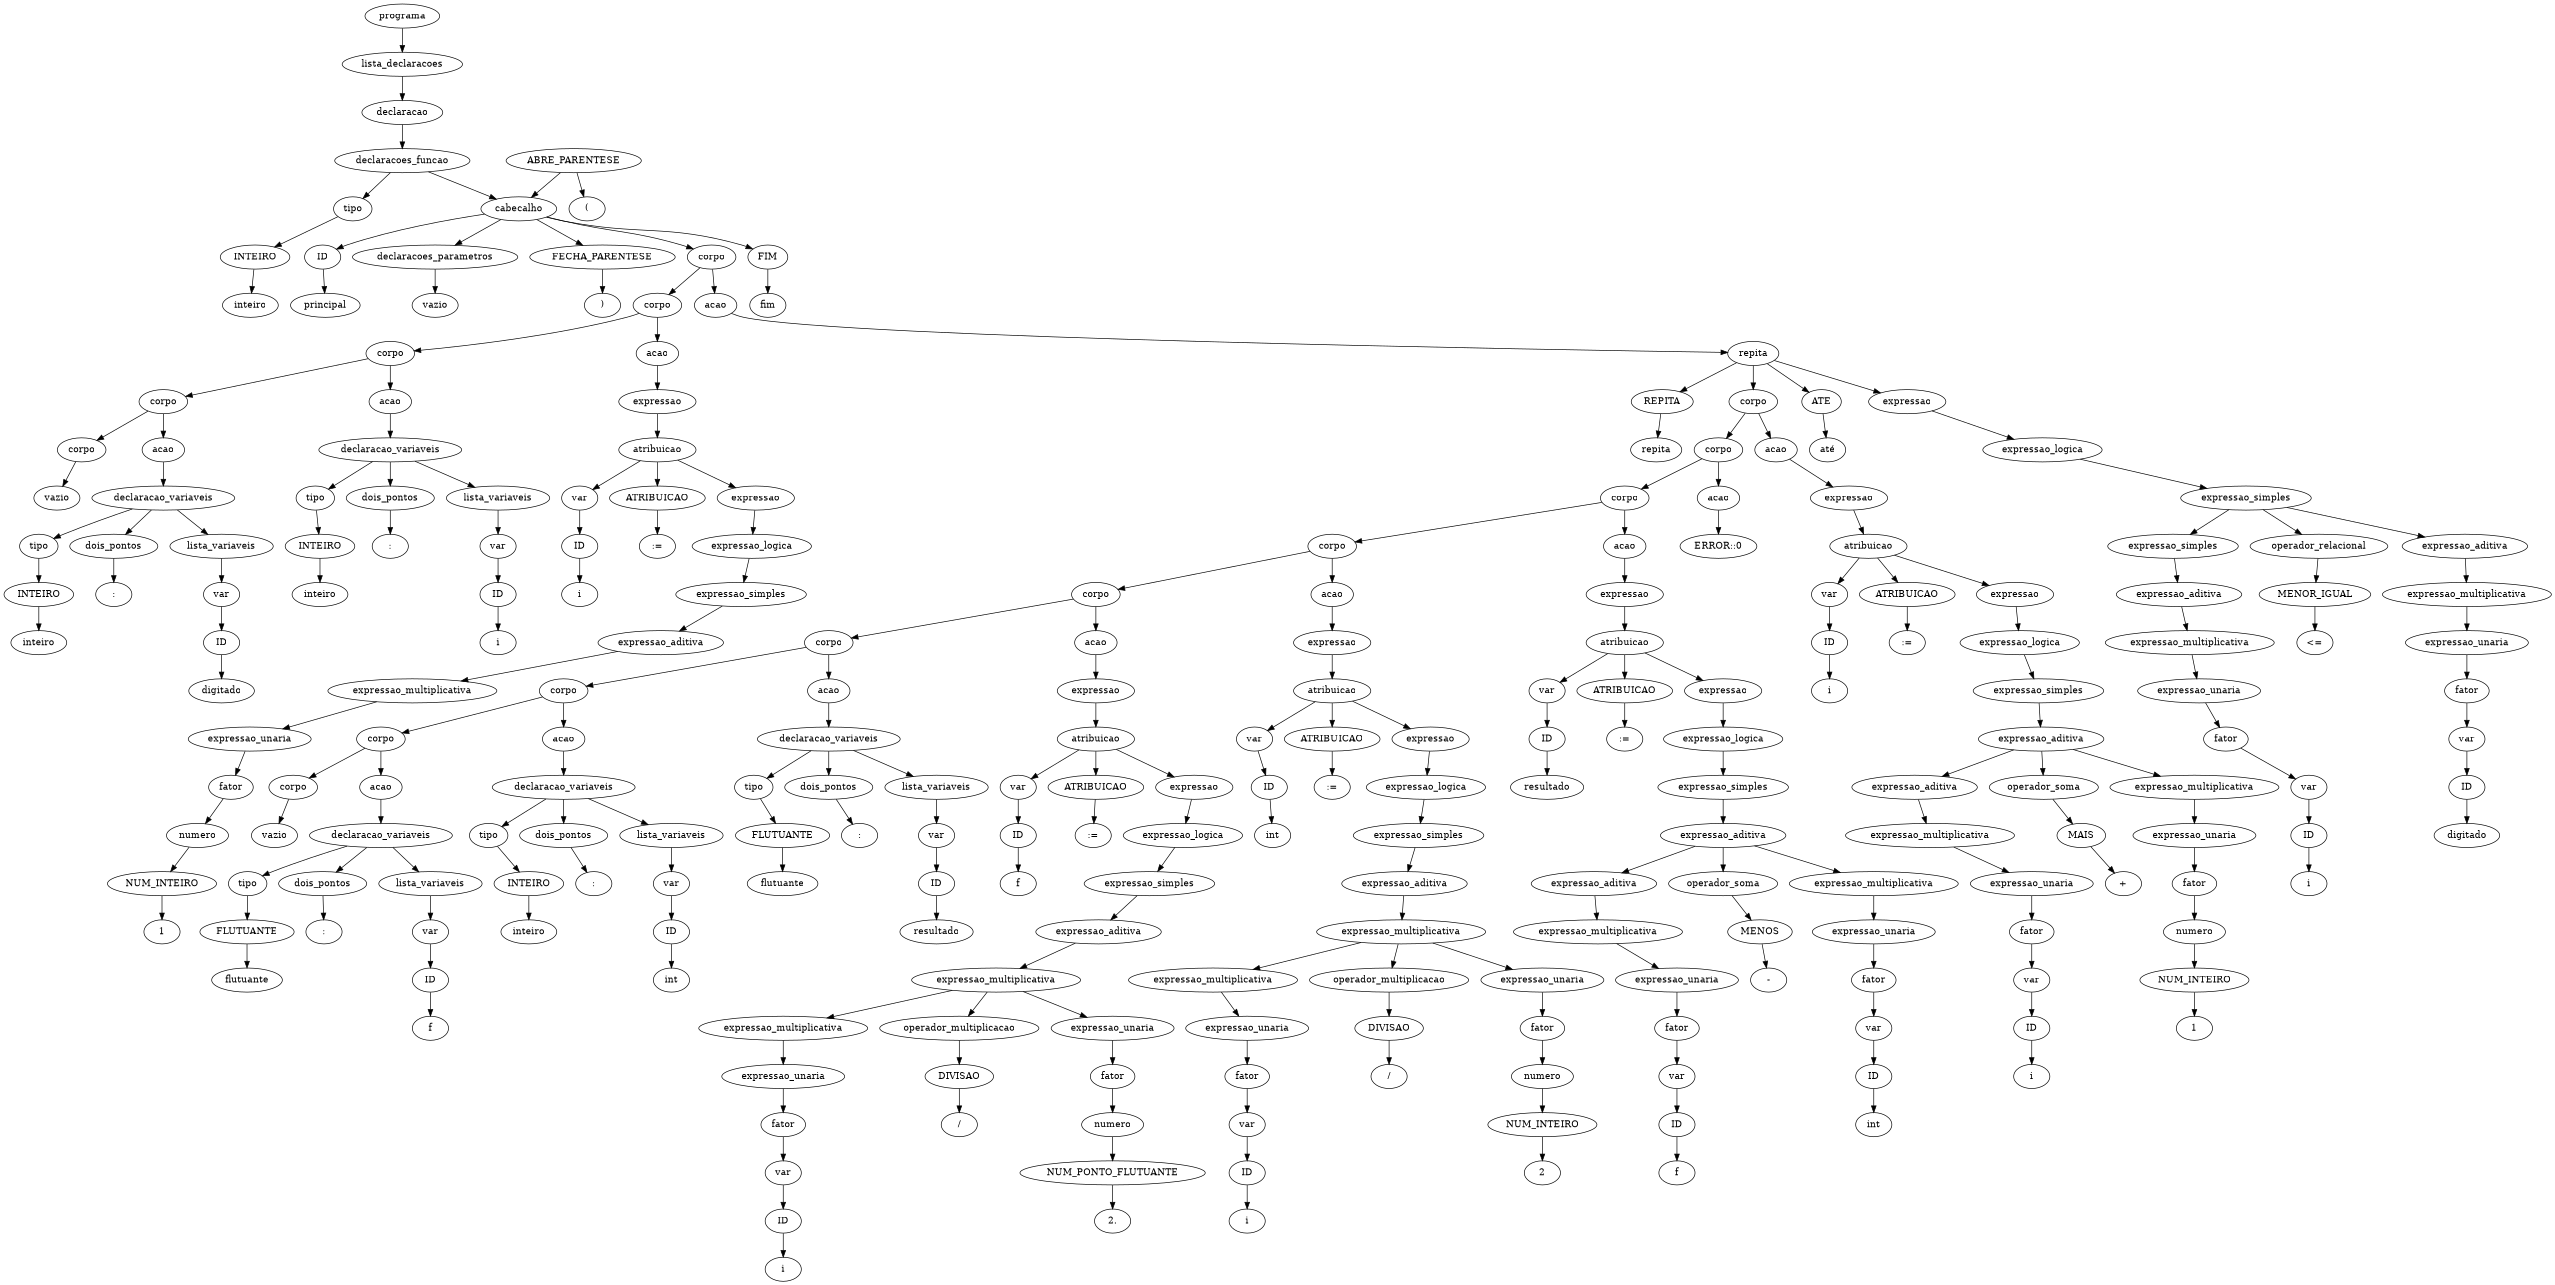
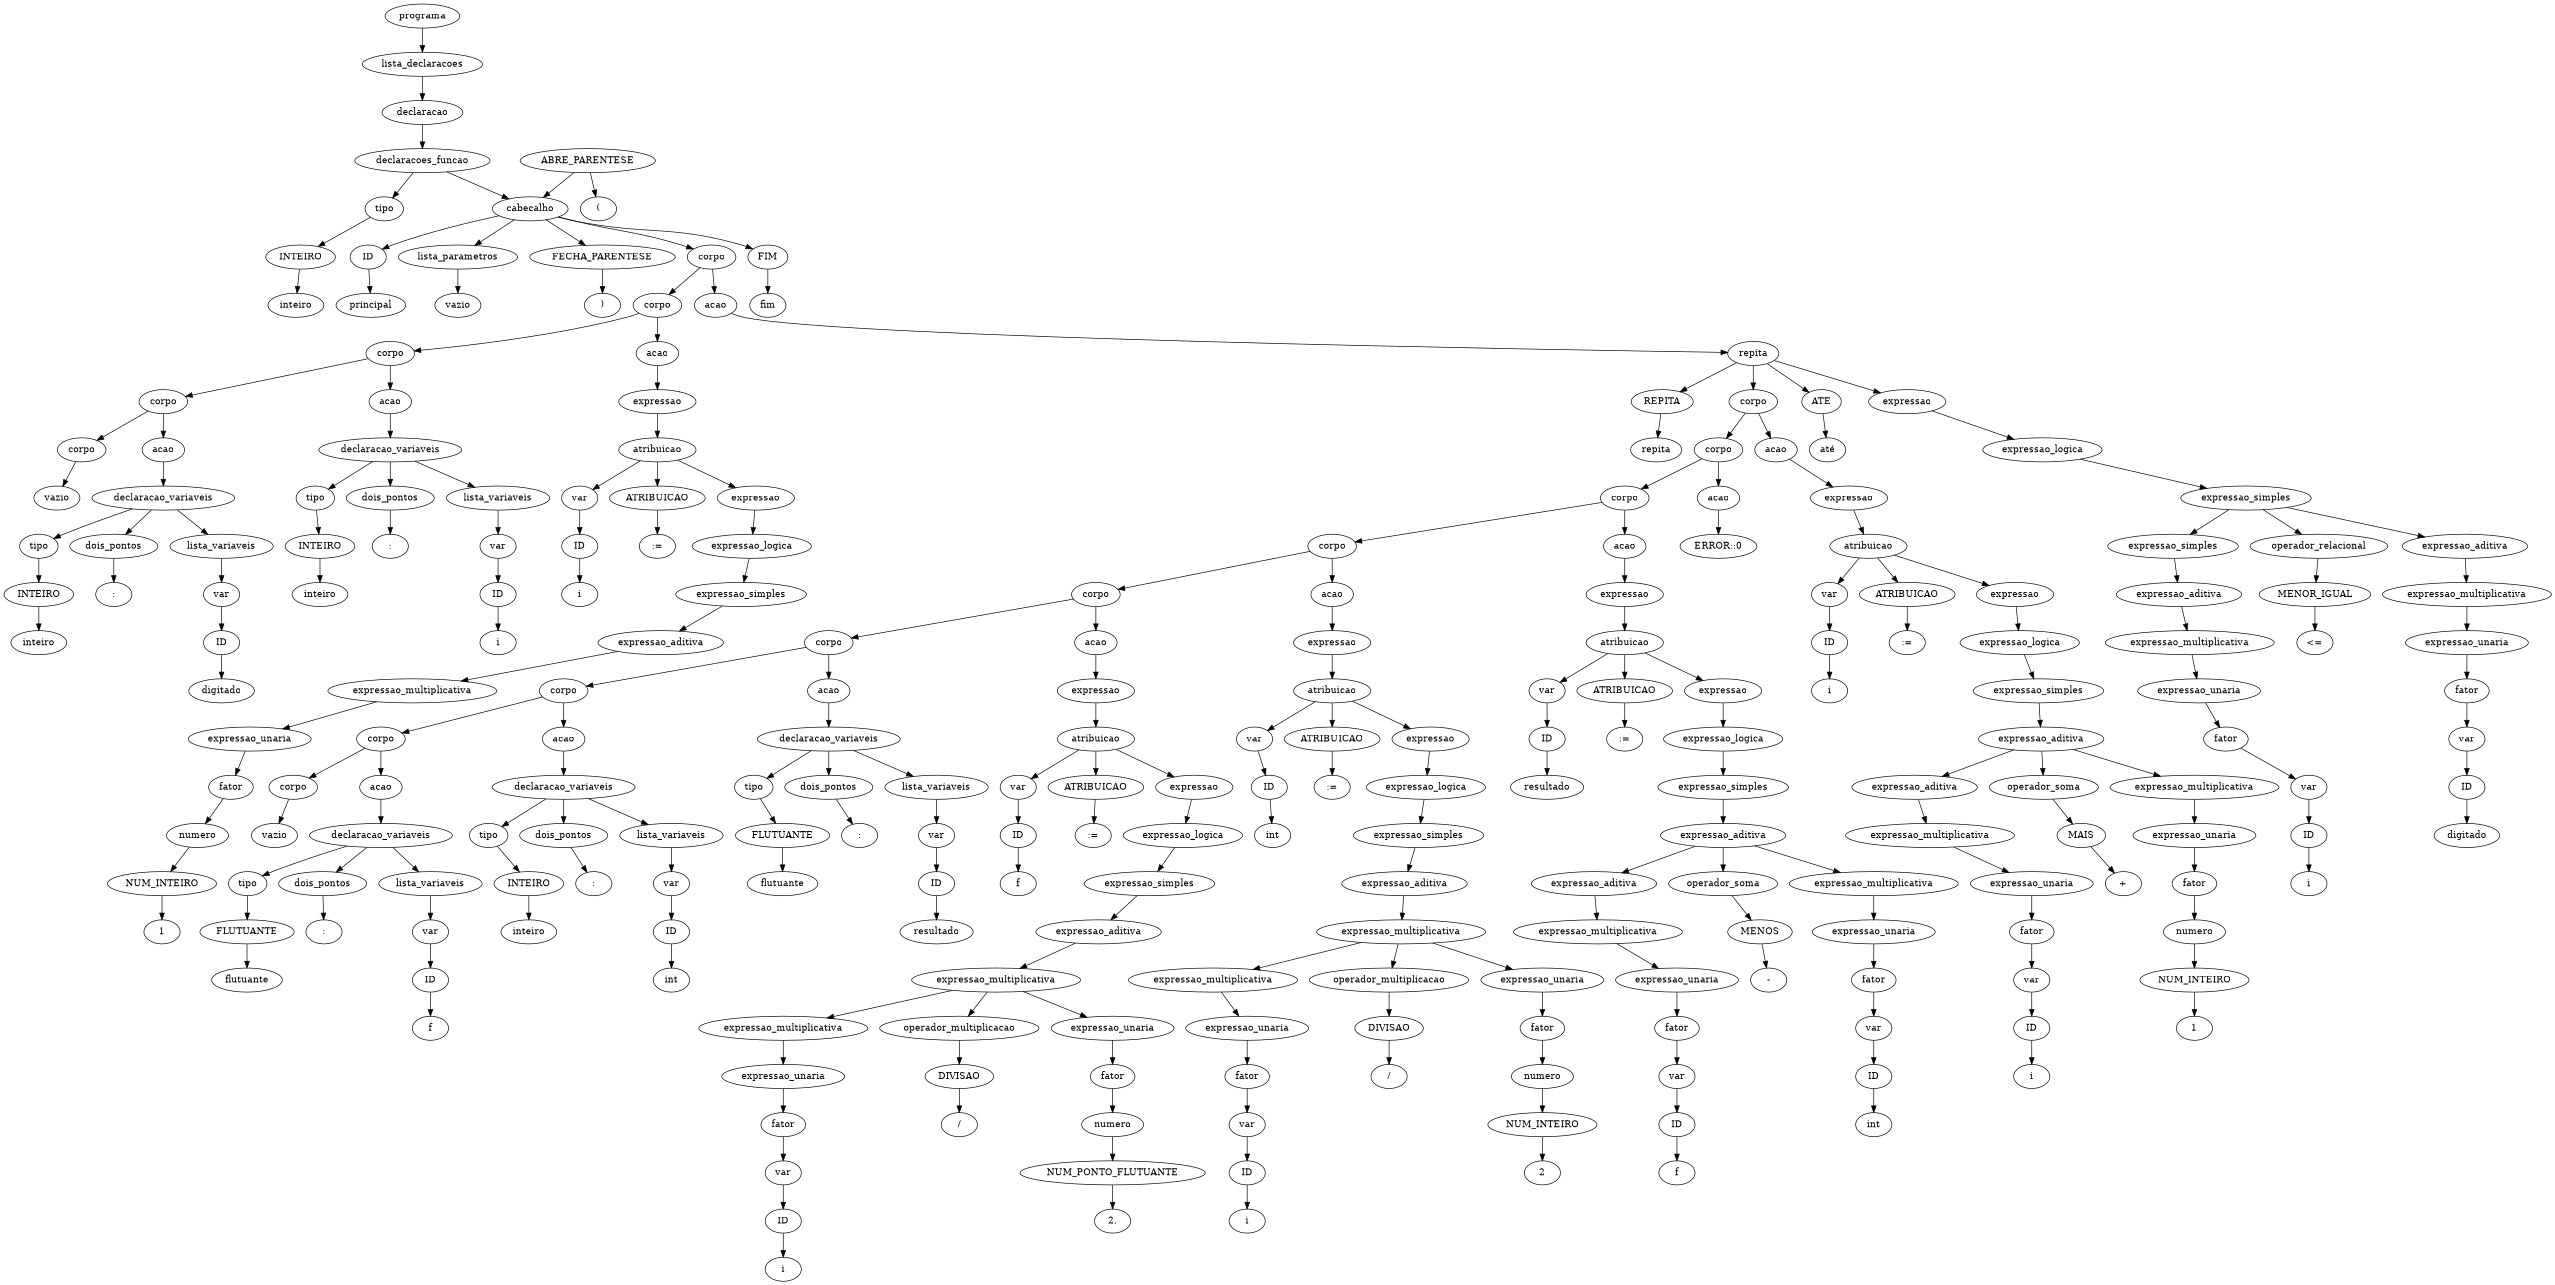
node "declaracoes_parametros": label "declaracoes_parametros" -> "lista_parametros"
